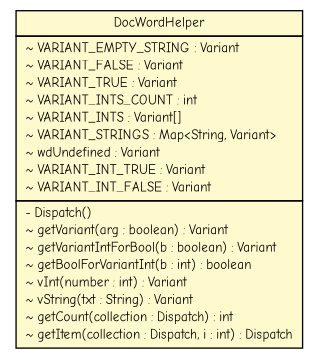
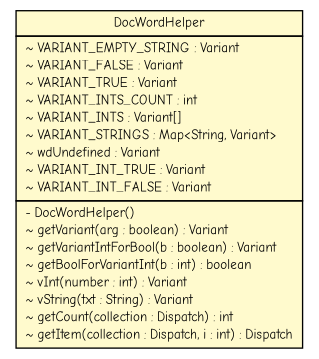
node "DocWordHelper": text "- Dispatch()" -> "- DocWordHelper()"
